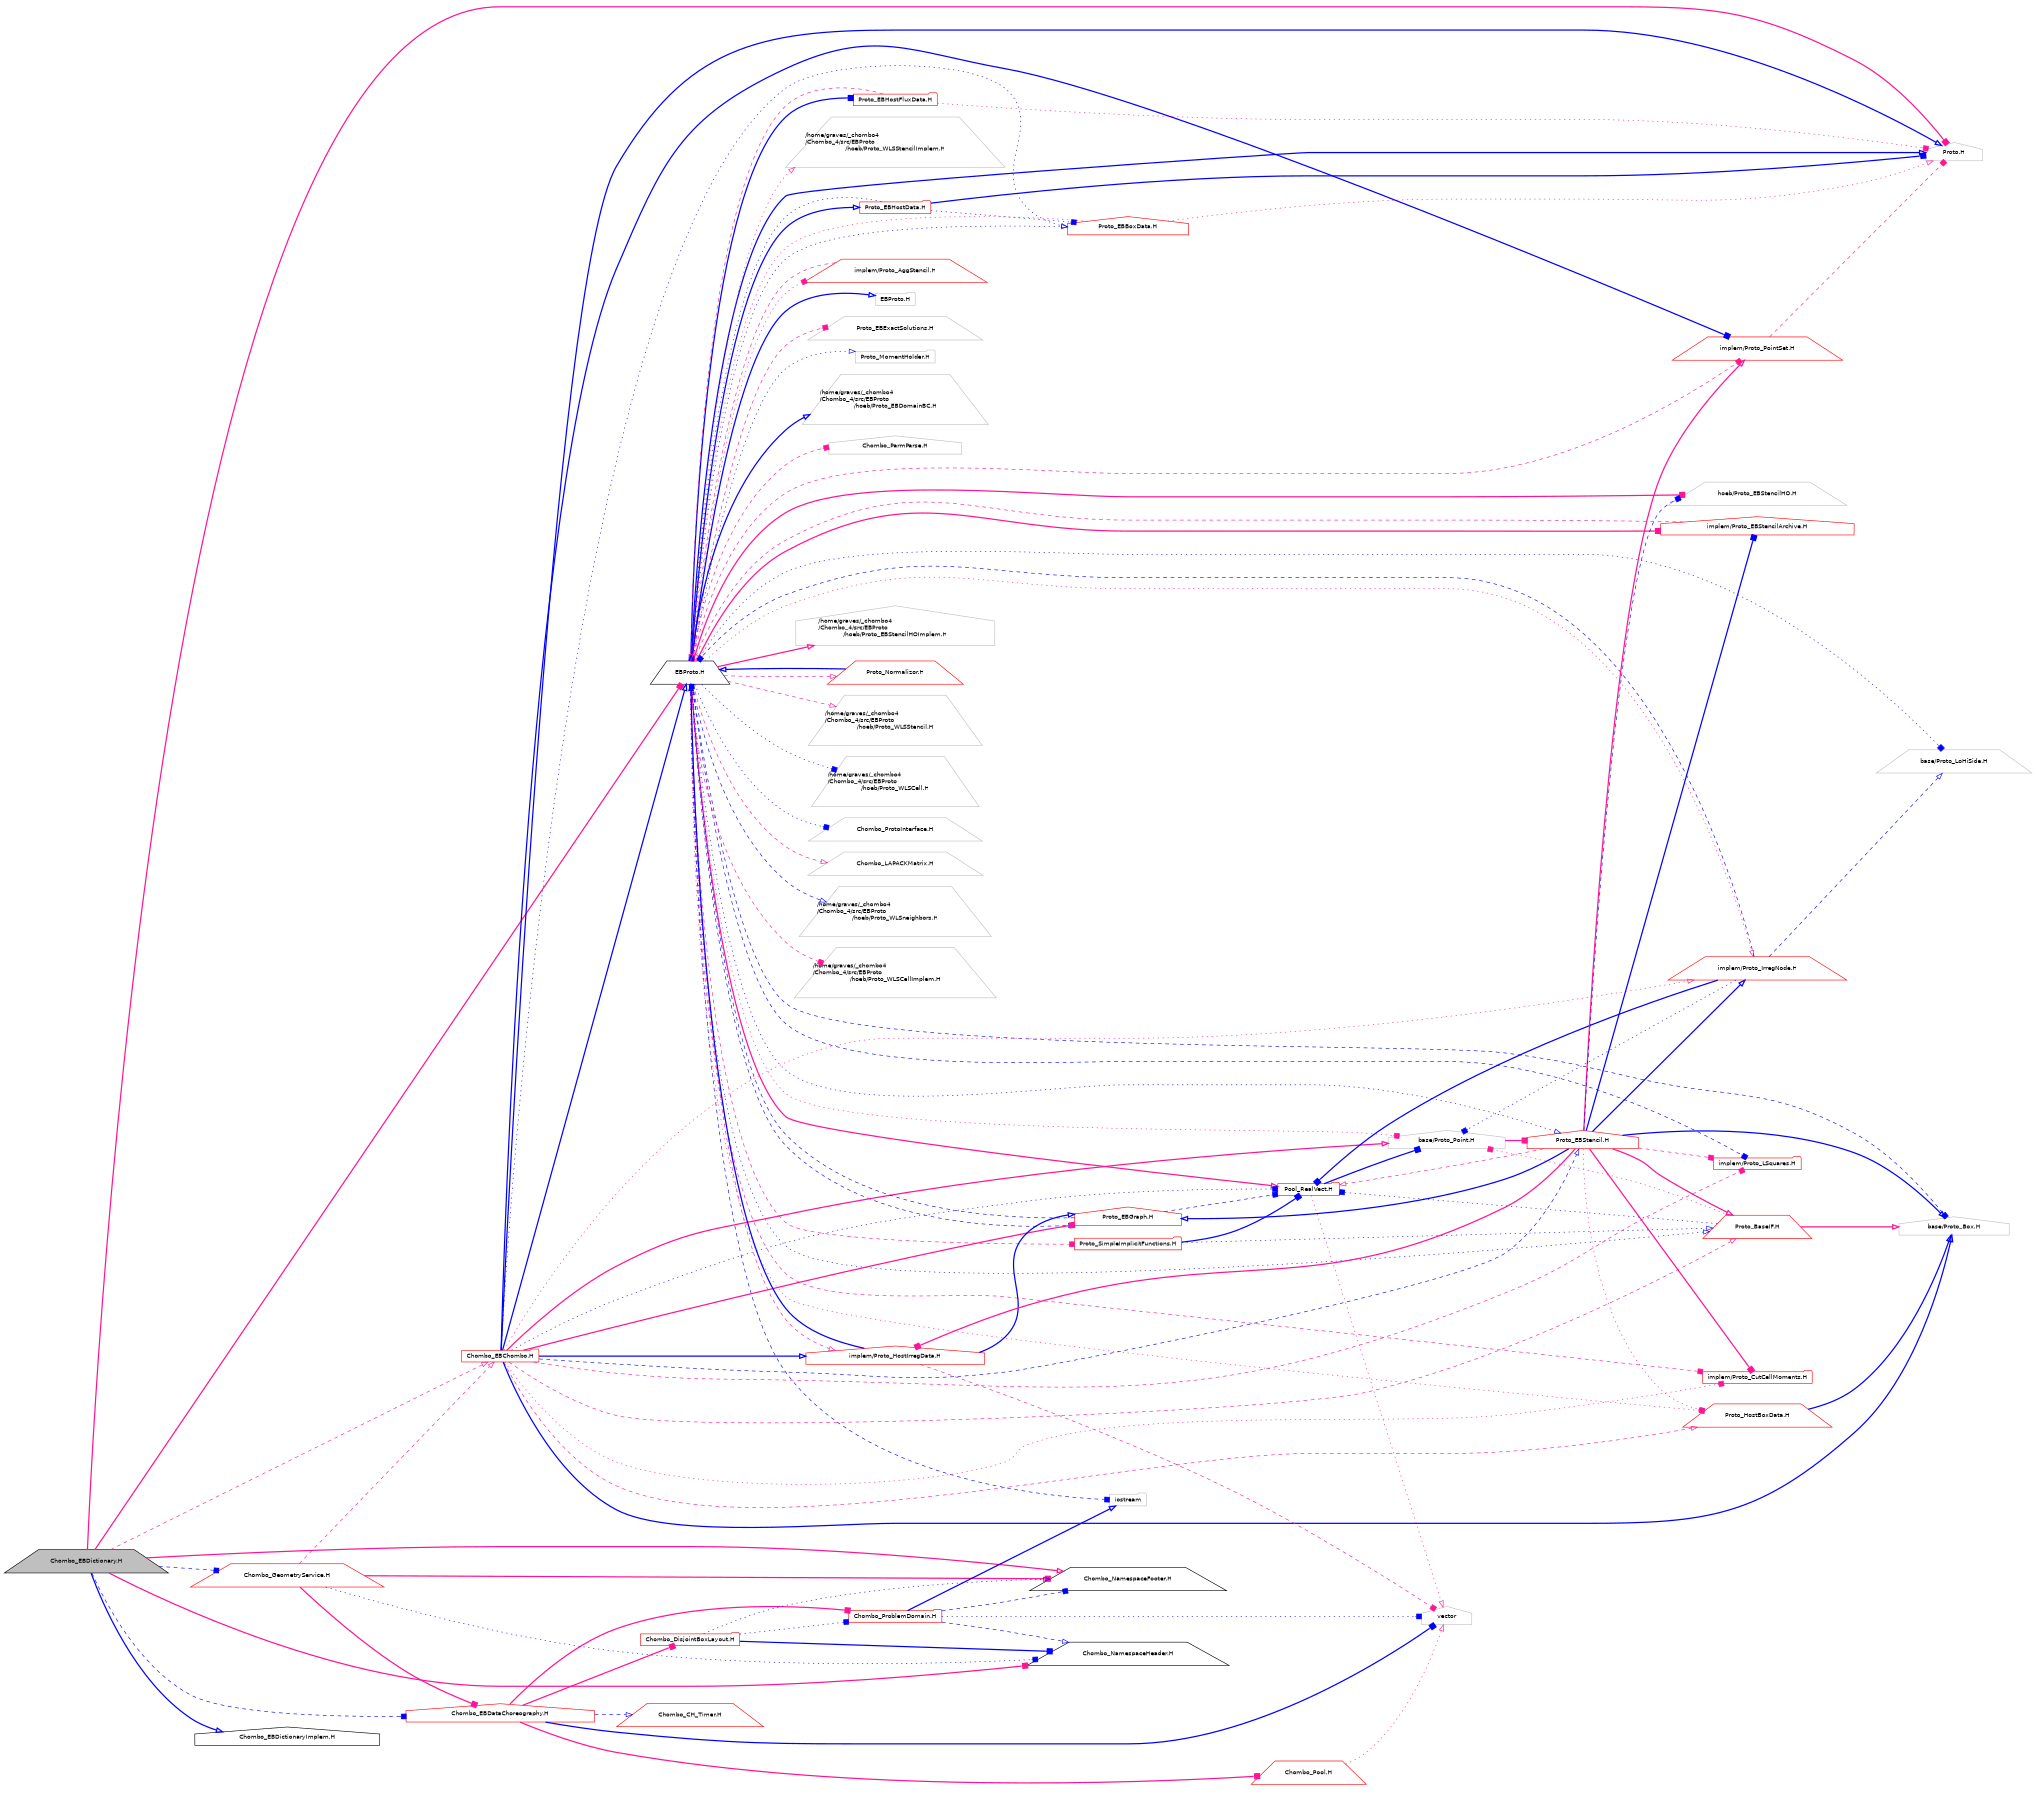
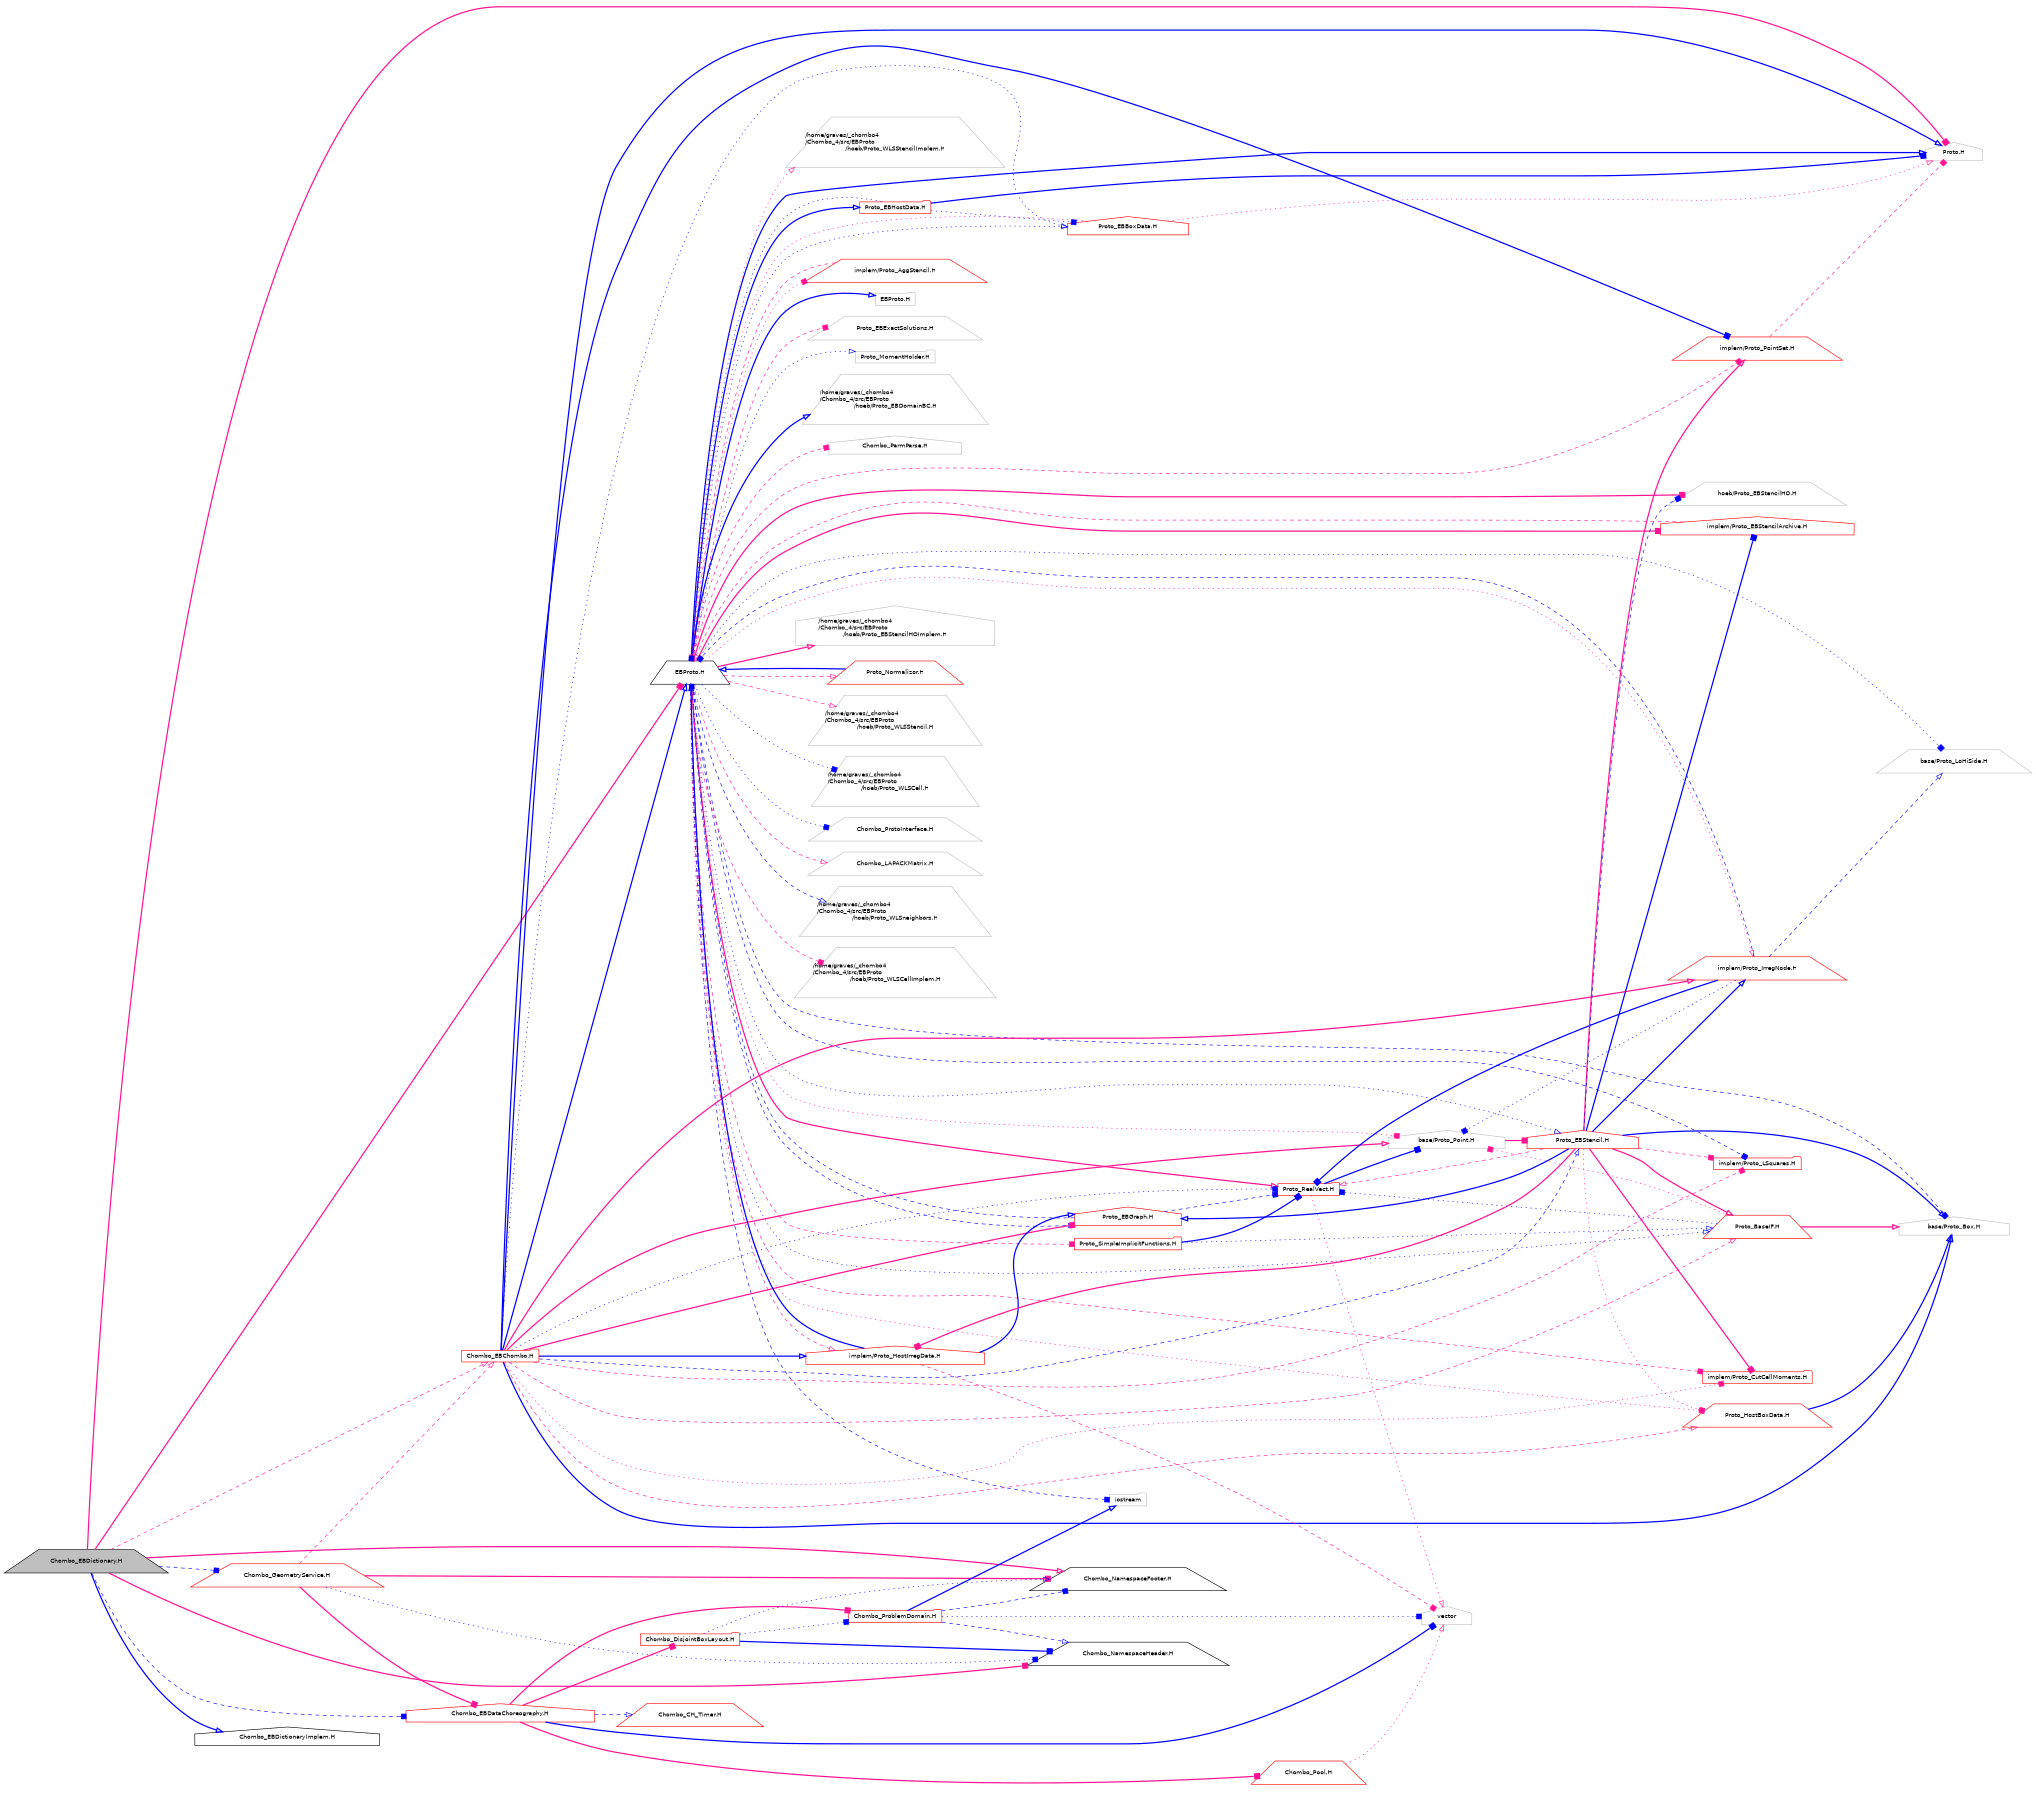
node "Proto_EBHostFluxData.H": removed
edge "Chombo_EBChombo.H" -> "implem/Proto_IrregNode.H": style dotted -> bold
node "Pool_RealVect.H": label "Pool_RealVect.H" -> "Proto_RealVect.H"
